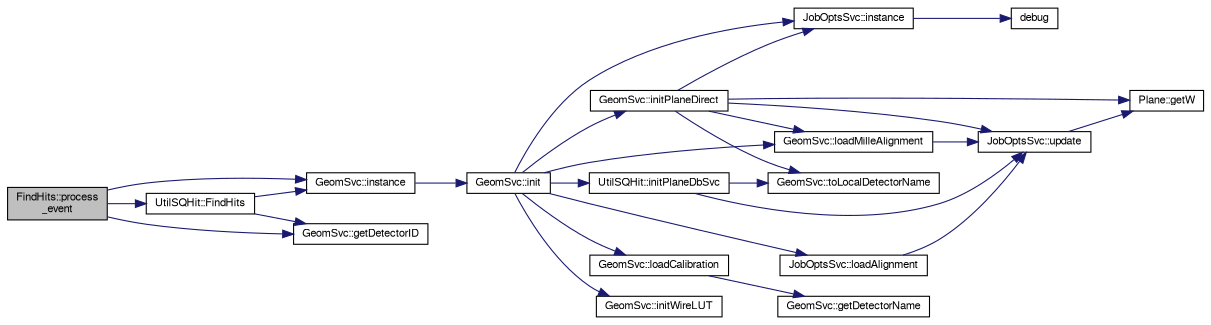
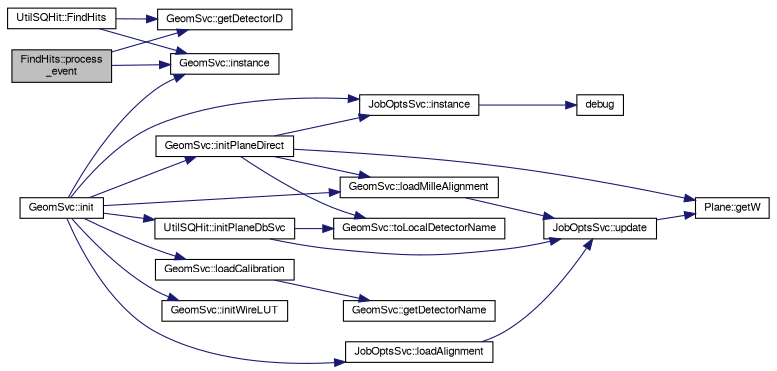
edge "GeomSvc::initPlaneDirect" -> "JobOptsSvc::update": removed
edge "GeomSvc::instance" -> "GeomSvc::init": reversed
edge "FindHits::process _event" -> "UtilSQHit::FindHits": removed
